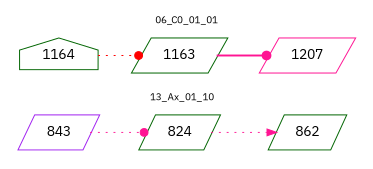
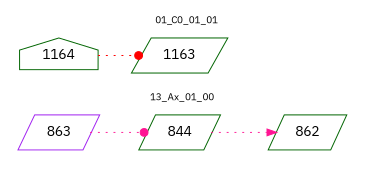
cluster "06_C0_01_01": label "06_C0_01_01" -> "01_C0_01_01"
node "1207": removed
cluster "13_Ax_01_10": label "13_Ax_01_10" -> "13_Ax_01_00"
node "843": label "843" -> "863"
node "824": label "824" -> "844"
